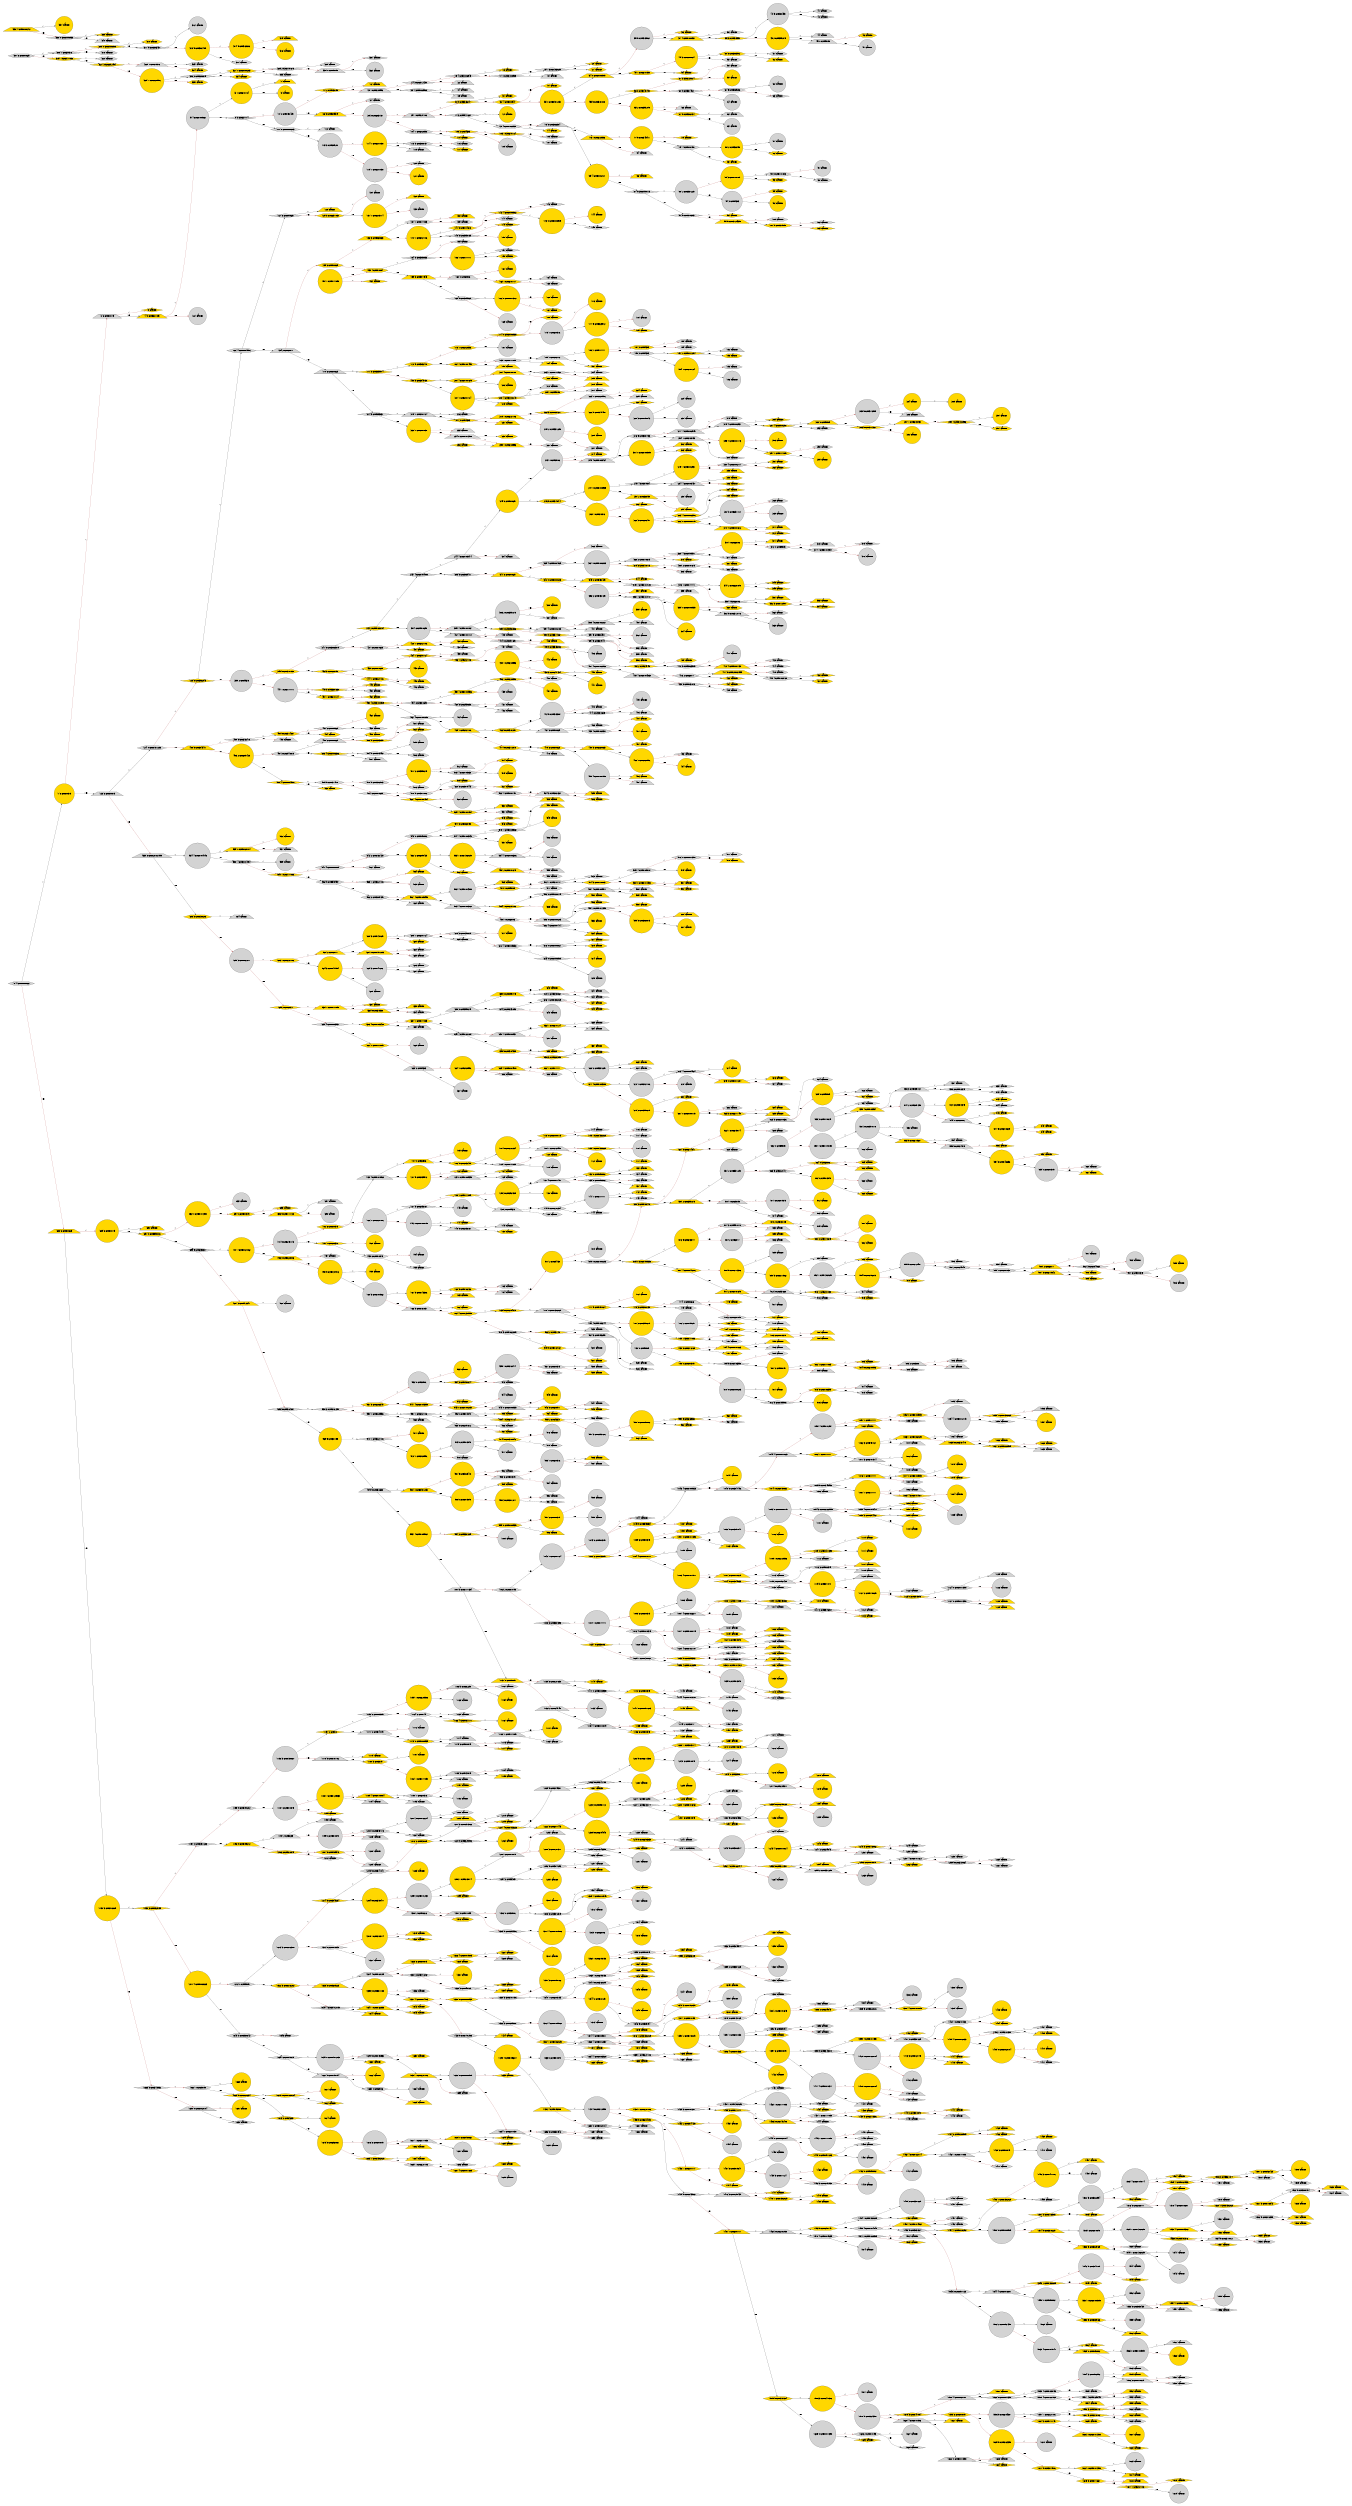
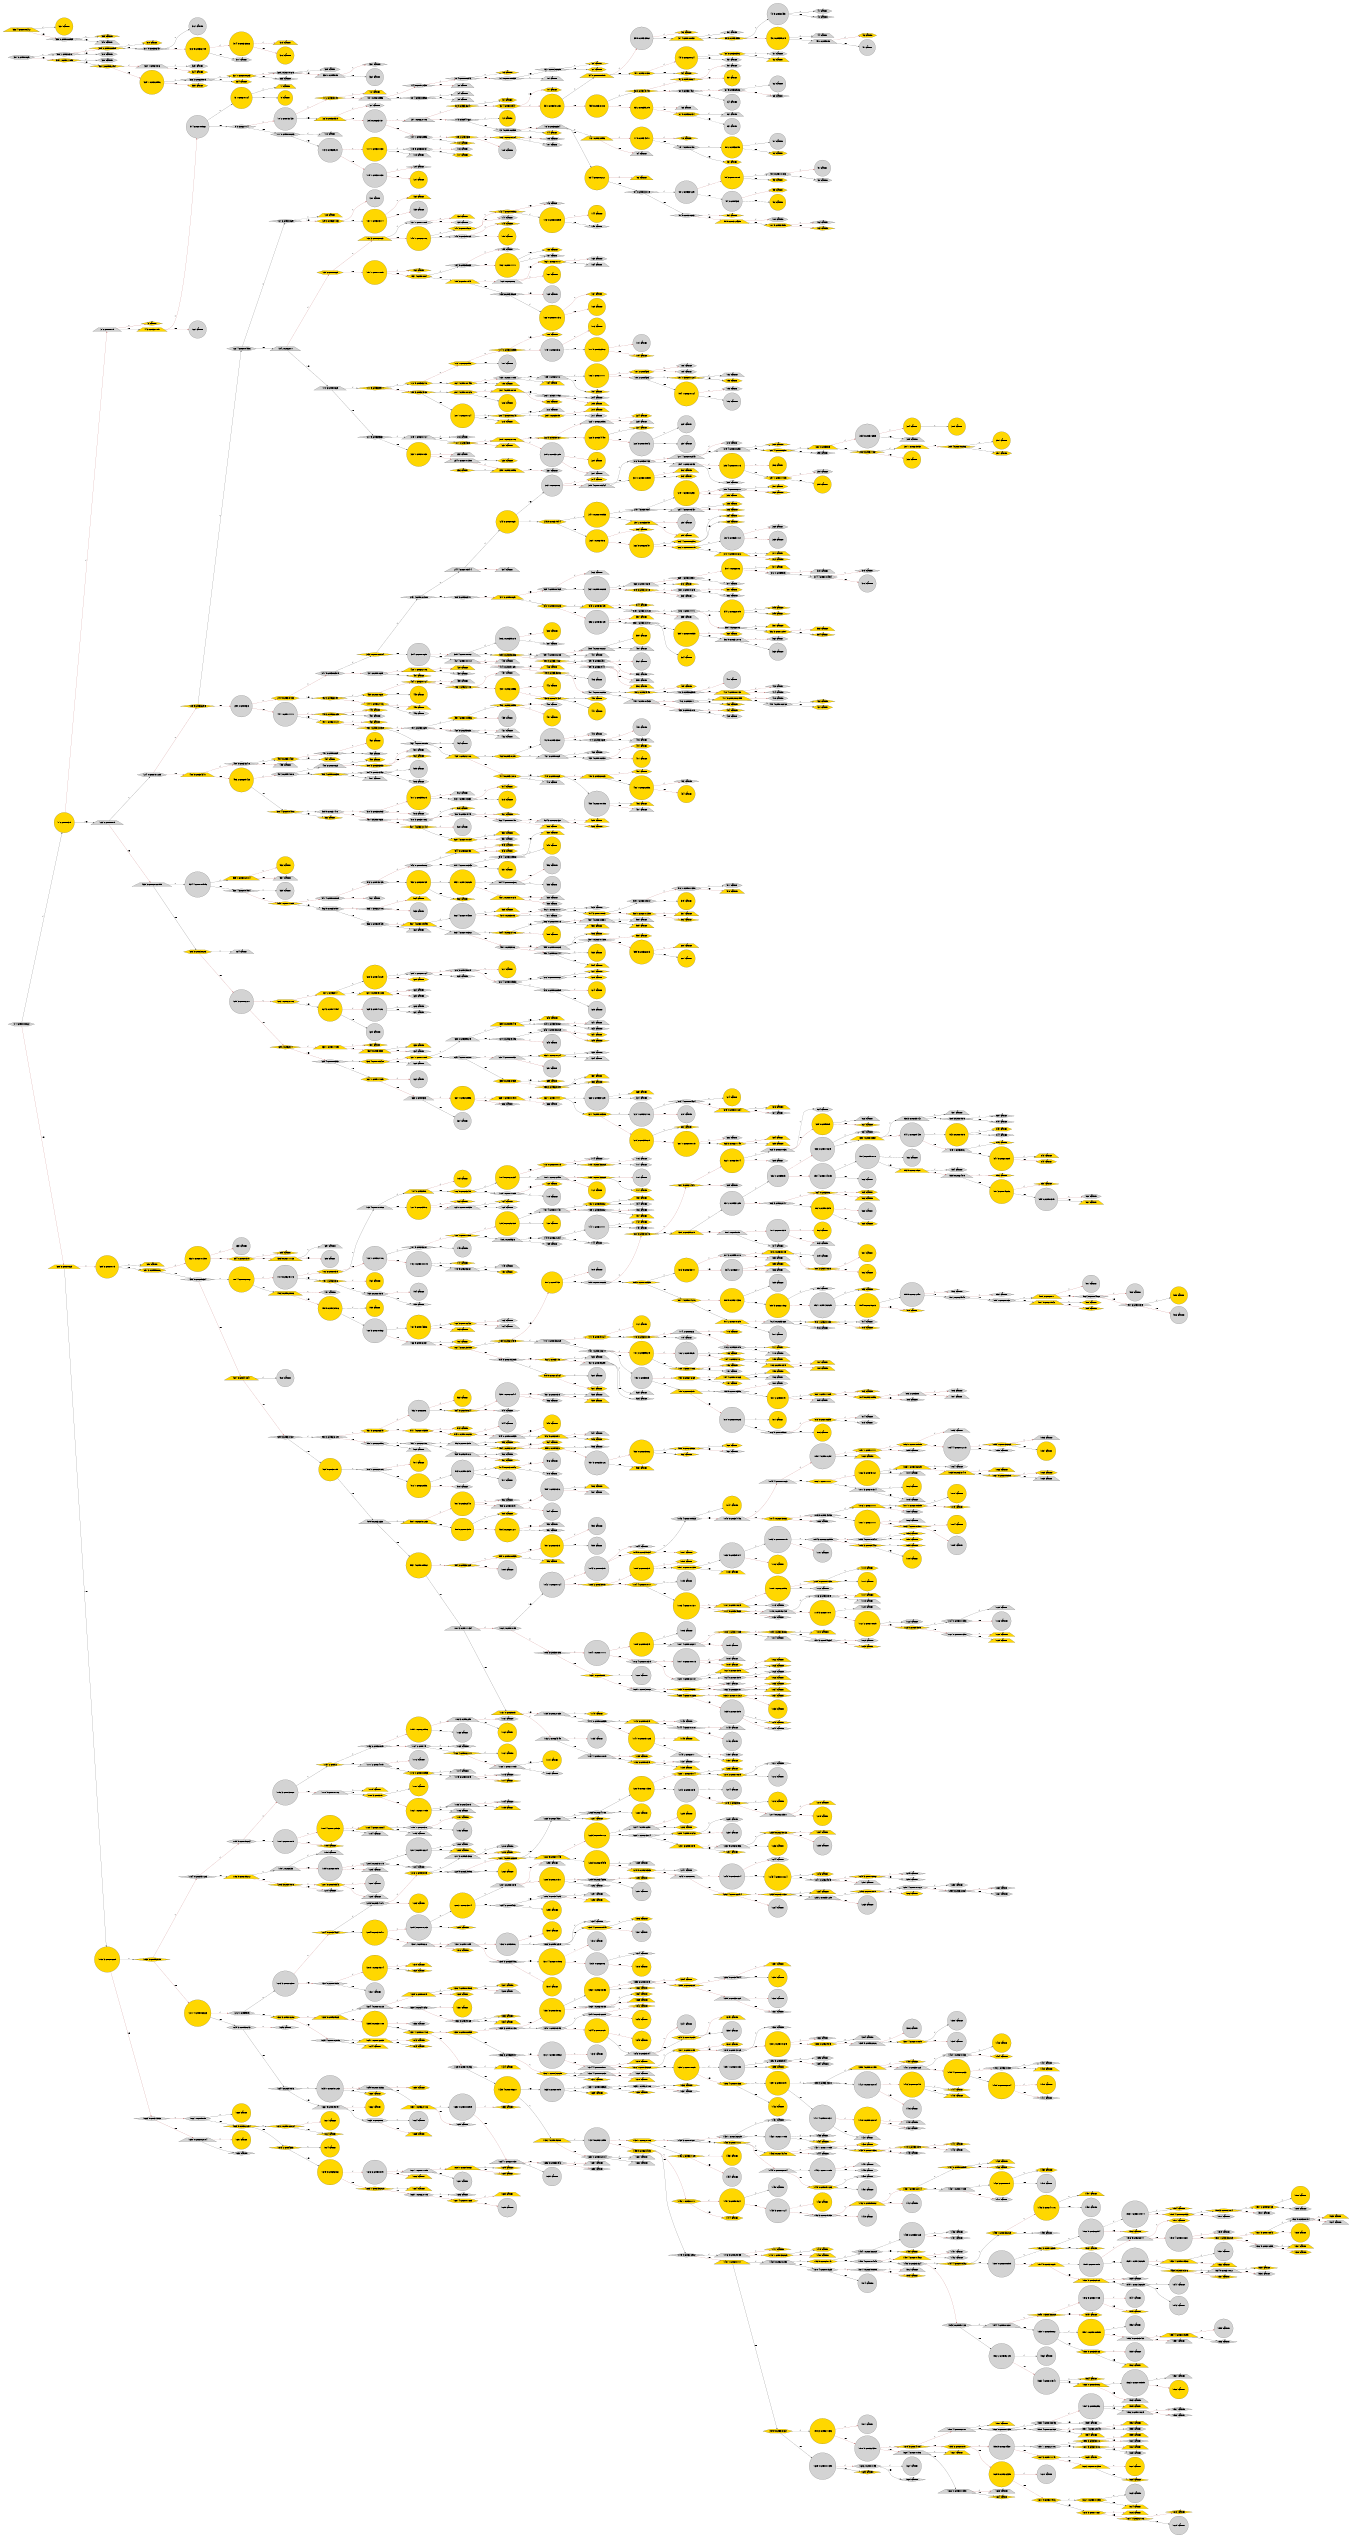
edge "(135) 6 Cut=0.0625" -> "(153) 4 Cut=0.0084": now "(135) 6 Cut=0.0625" -> "(151) 1 Cut=1.77085"
